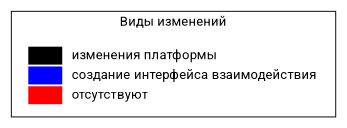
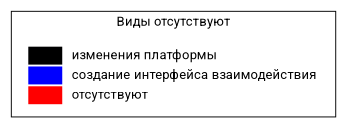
cluster "Виды изменений": label "Виды изменений" -> "Виды отсутствуют"
